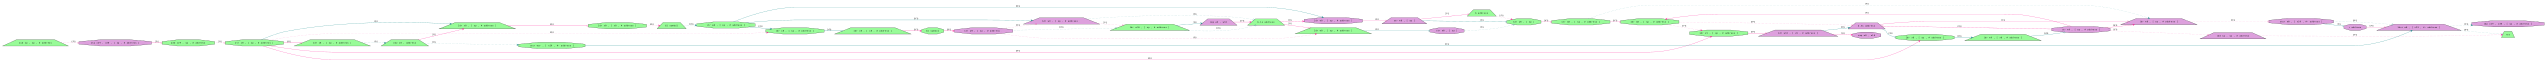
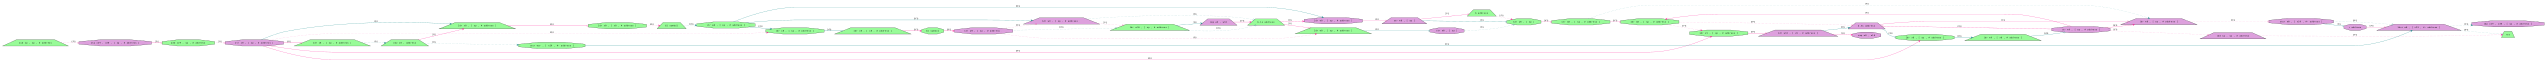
node "str x0 , [ sp , # address ]": fillcolor palegreen -> plum
